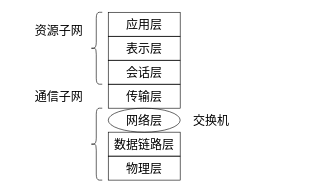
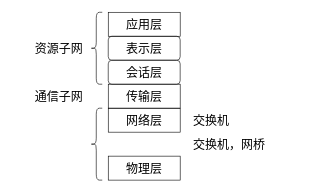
node "资源子网": moved (48, 30) -> (48, 48)
node "表示层": shape rectangle -> rounded rectangle
node "会话层": shape rectangle -> rounded rectangle
node "网络层": shape ellipse -> rectangle
node "数据链路层": removed
node "交换机，网桥": added
